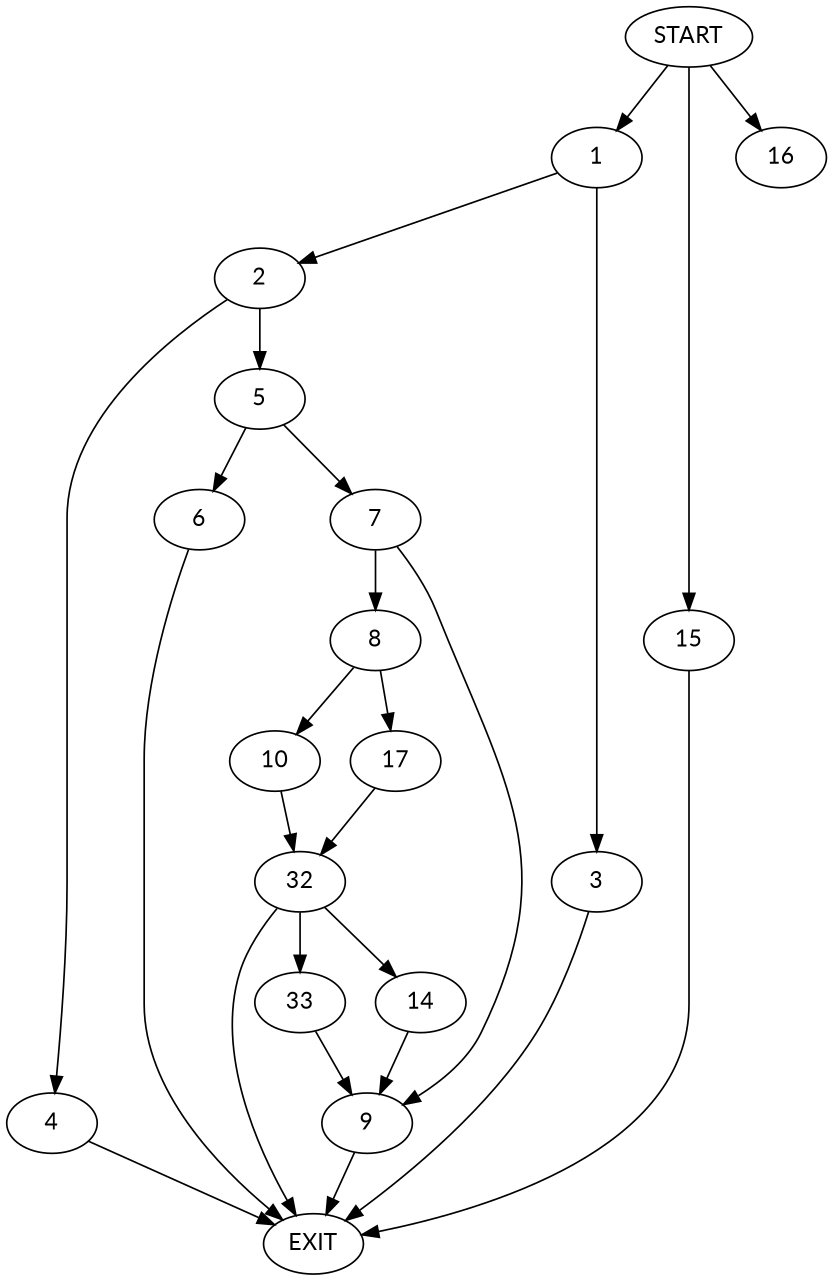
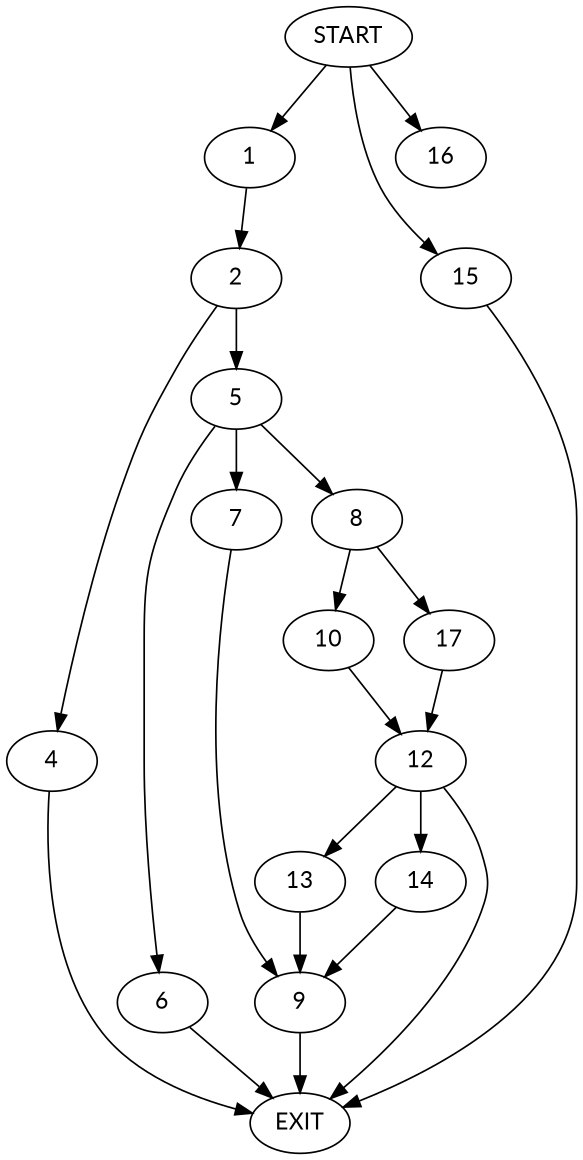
edge "7" -> "8": now "5" -> "8"
node "32": label "32" -> "12"
node "3": removed
node "33": label "33" -> "13"
